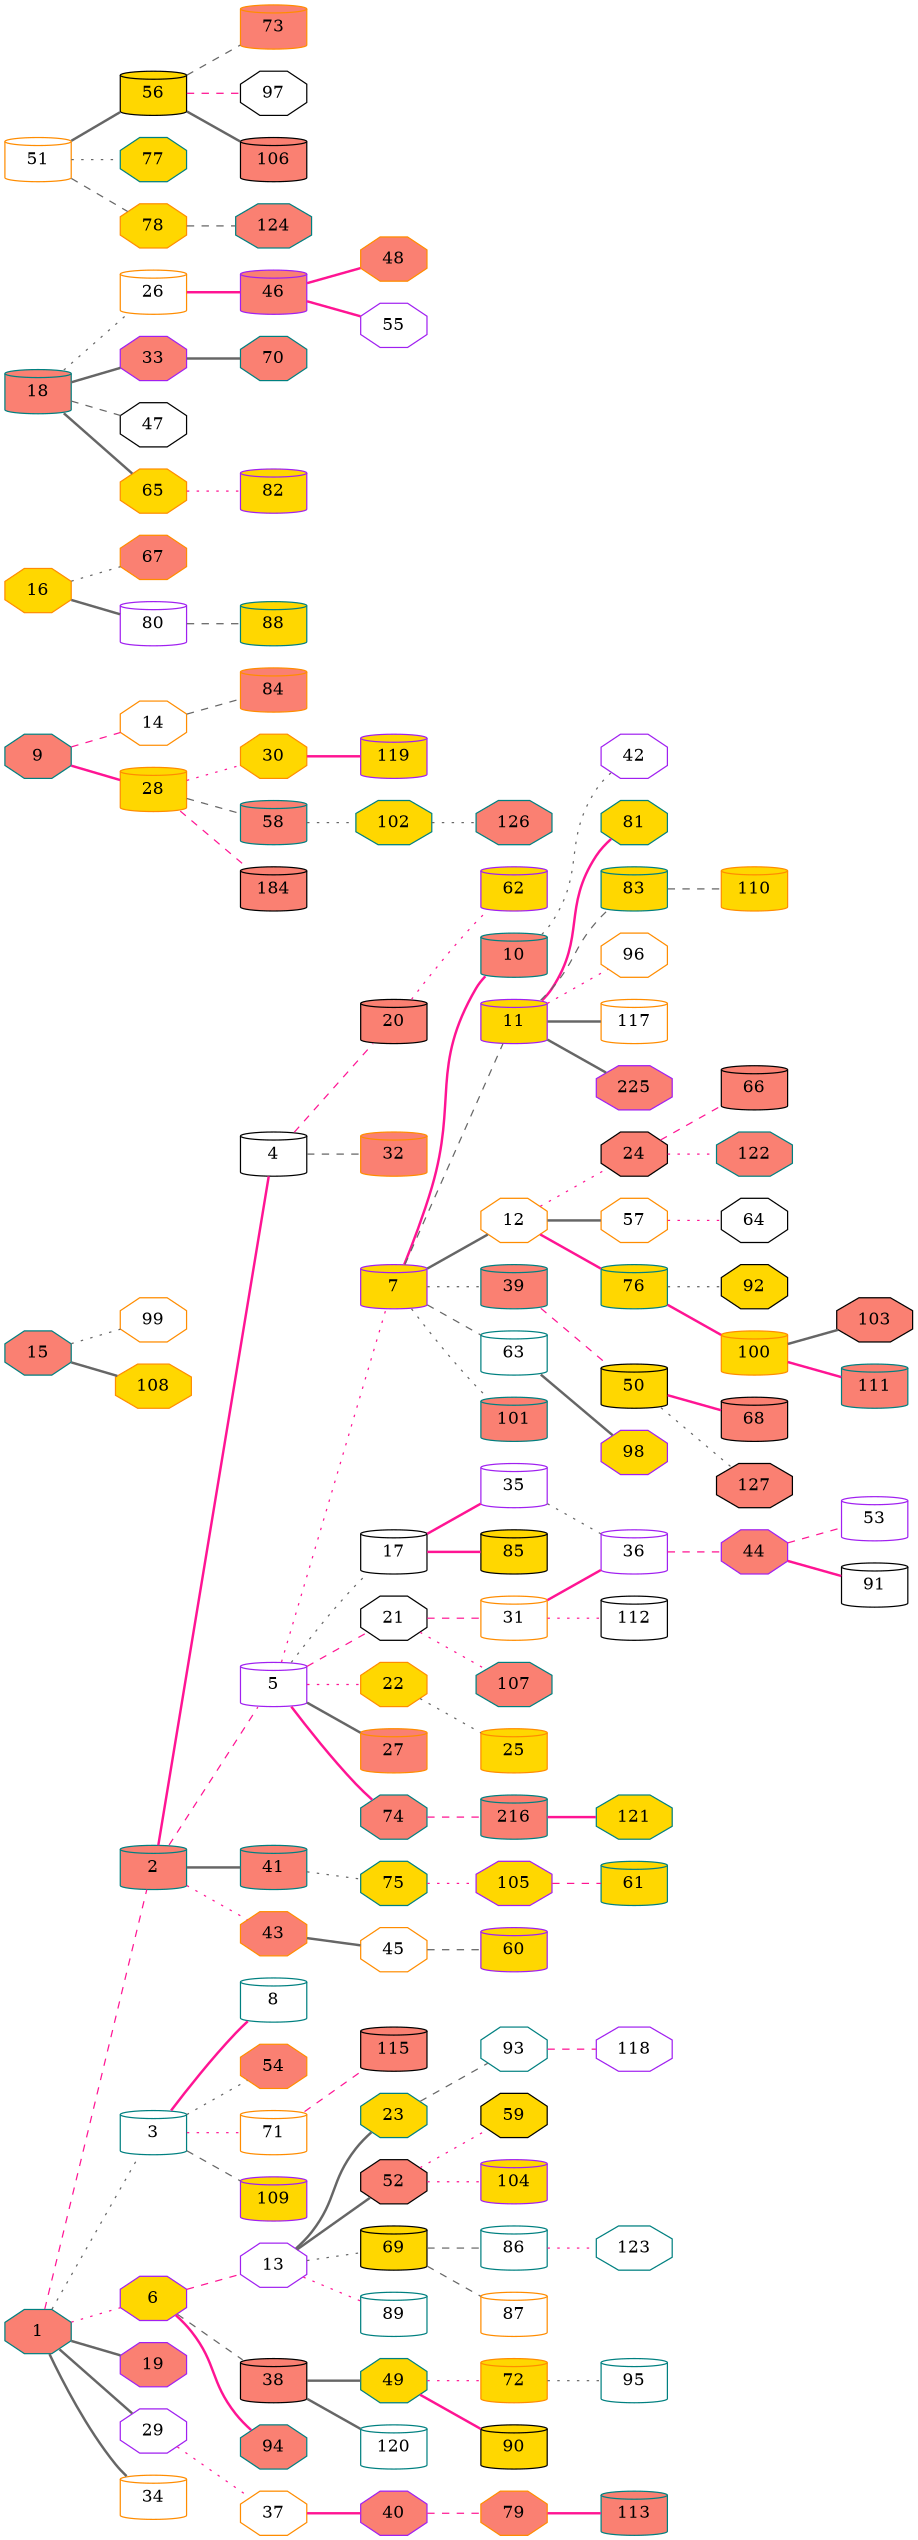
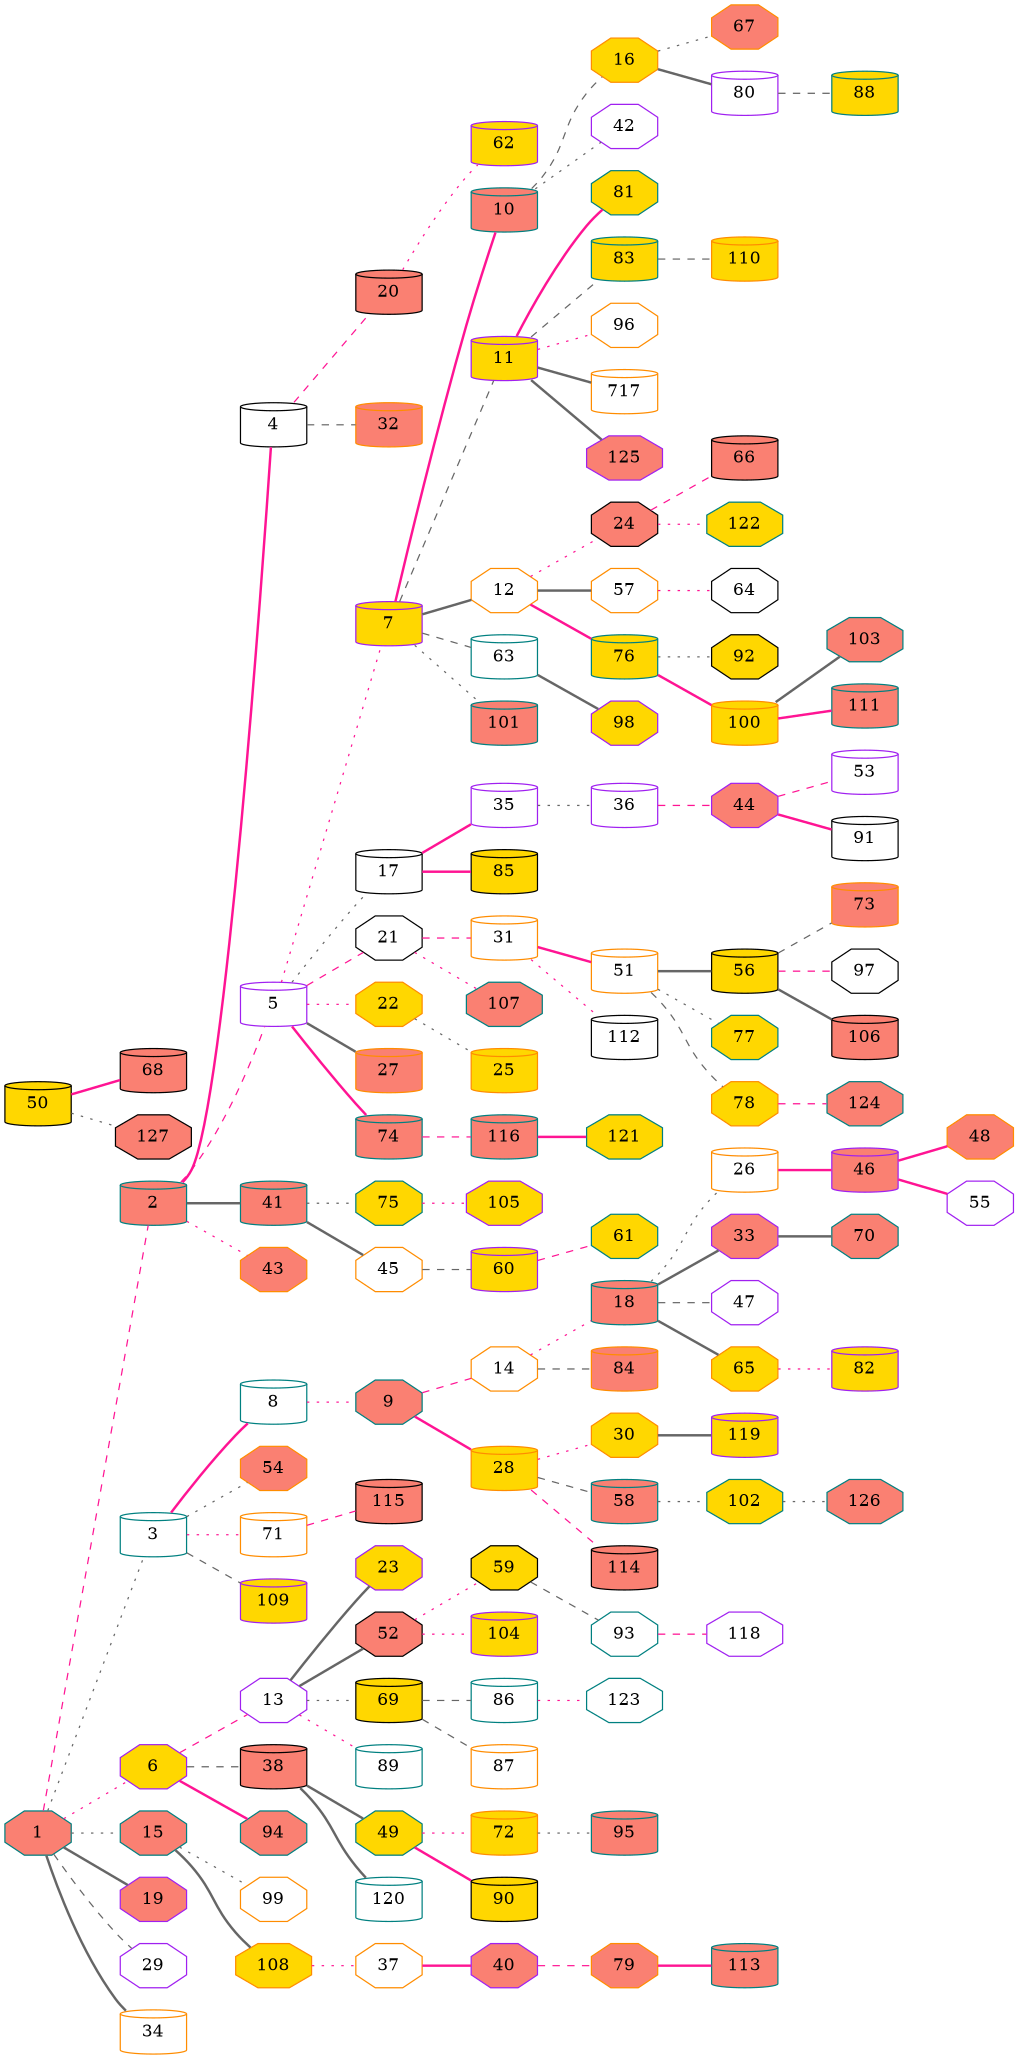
edge "16" -- "10": added
edge "78" -- "124": color gray40 -> deeppink
node "47": color black -> purple
edge "30" -- "119": color deeppink -> gray40
node "184": label "184" -> "114"
node "117": label "117" -> "717"
node "225": label "225" -> "125"
node "122": fillcolor salmon -> gold
node "39": removed
node "103": color black -> teal
edge "18" -- "14": added
edge "8" -- "9": added
edge "36" -- "31": now "51" -- "31"
node "74": shape octagon -> cylinder
node "216": label "216" -> "116"
edge "1" -- "15": added
edge "105" -- "61": now "60" -- "61"
node "61": shape cylinder -> octagon
edge "43" -- "45": now "41" -- "45"
edge "93" -- "23": now "93" -- "59"
node "23": color teal -> purple
edge "1" -- "29": style bold -> dashed
node "95": fillcolor white -> salmon
edge "29" -- "37": now "108" -- "37"
